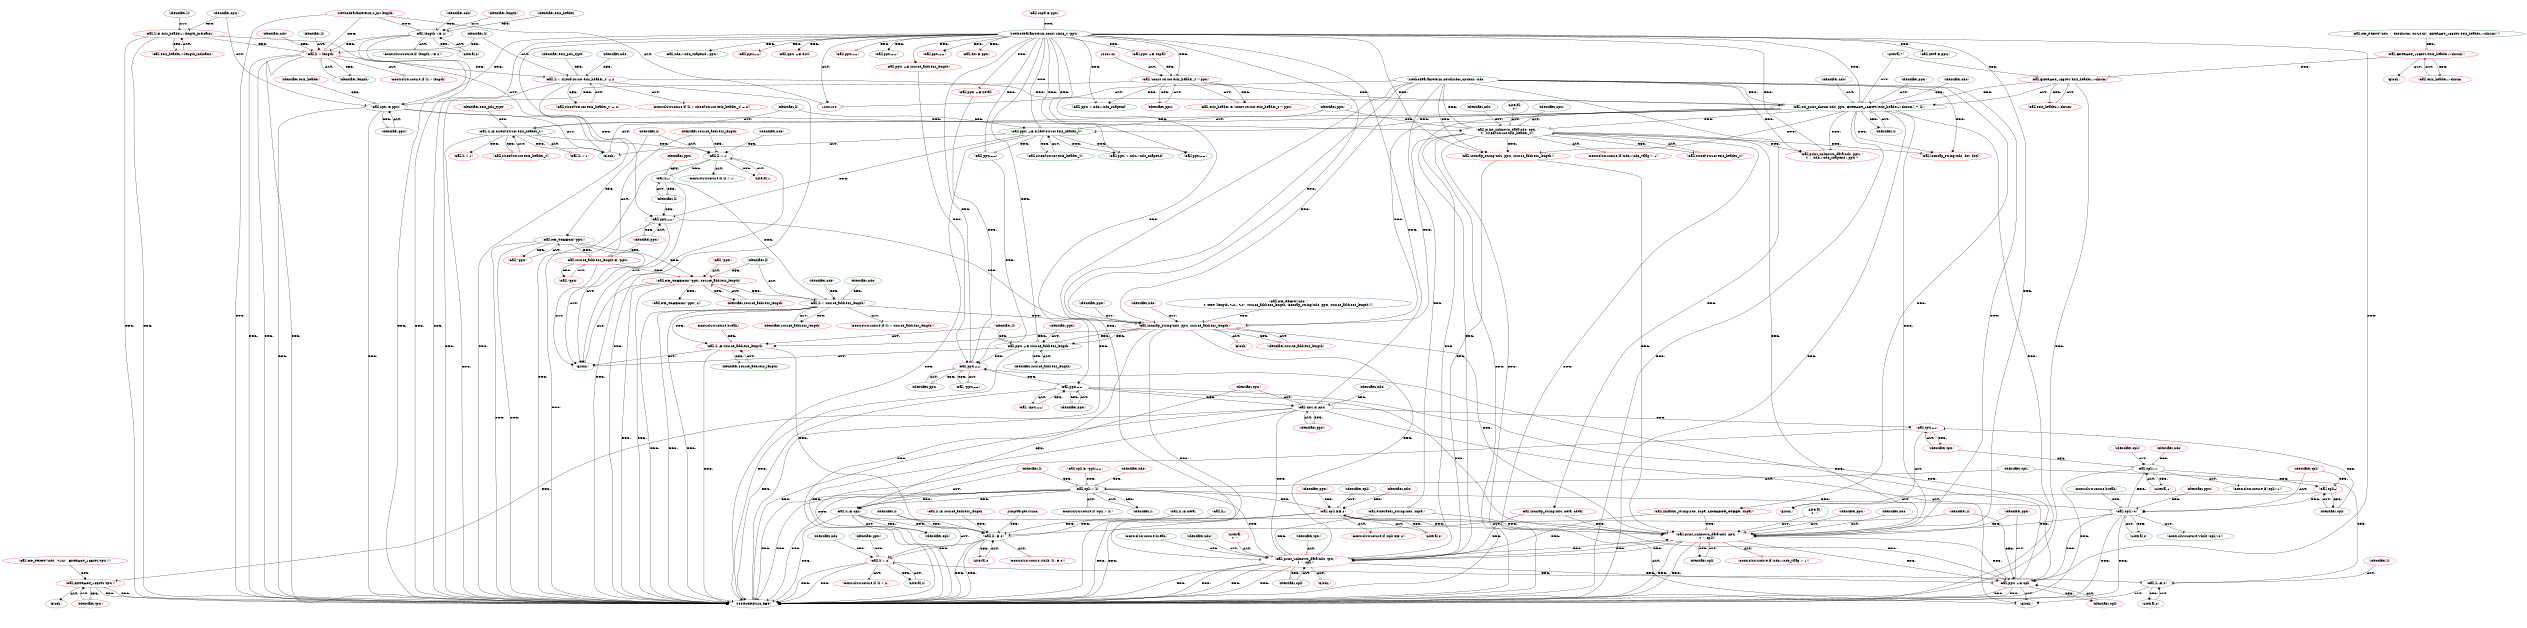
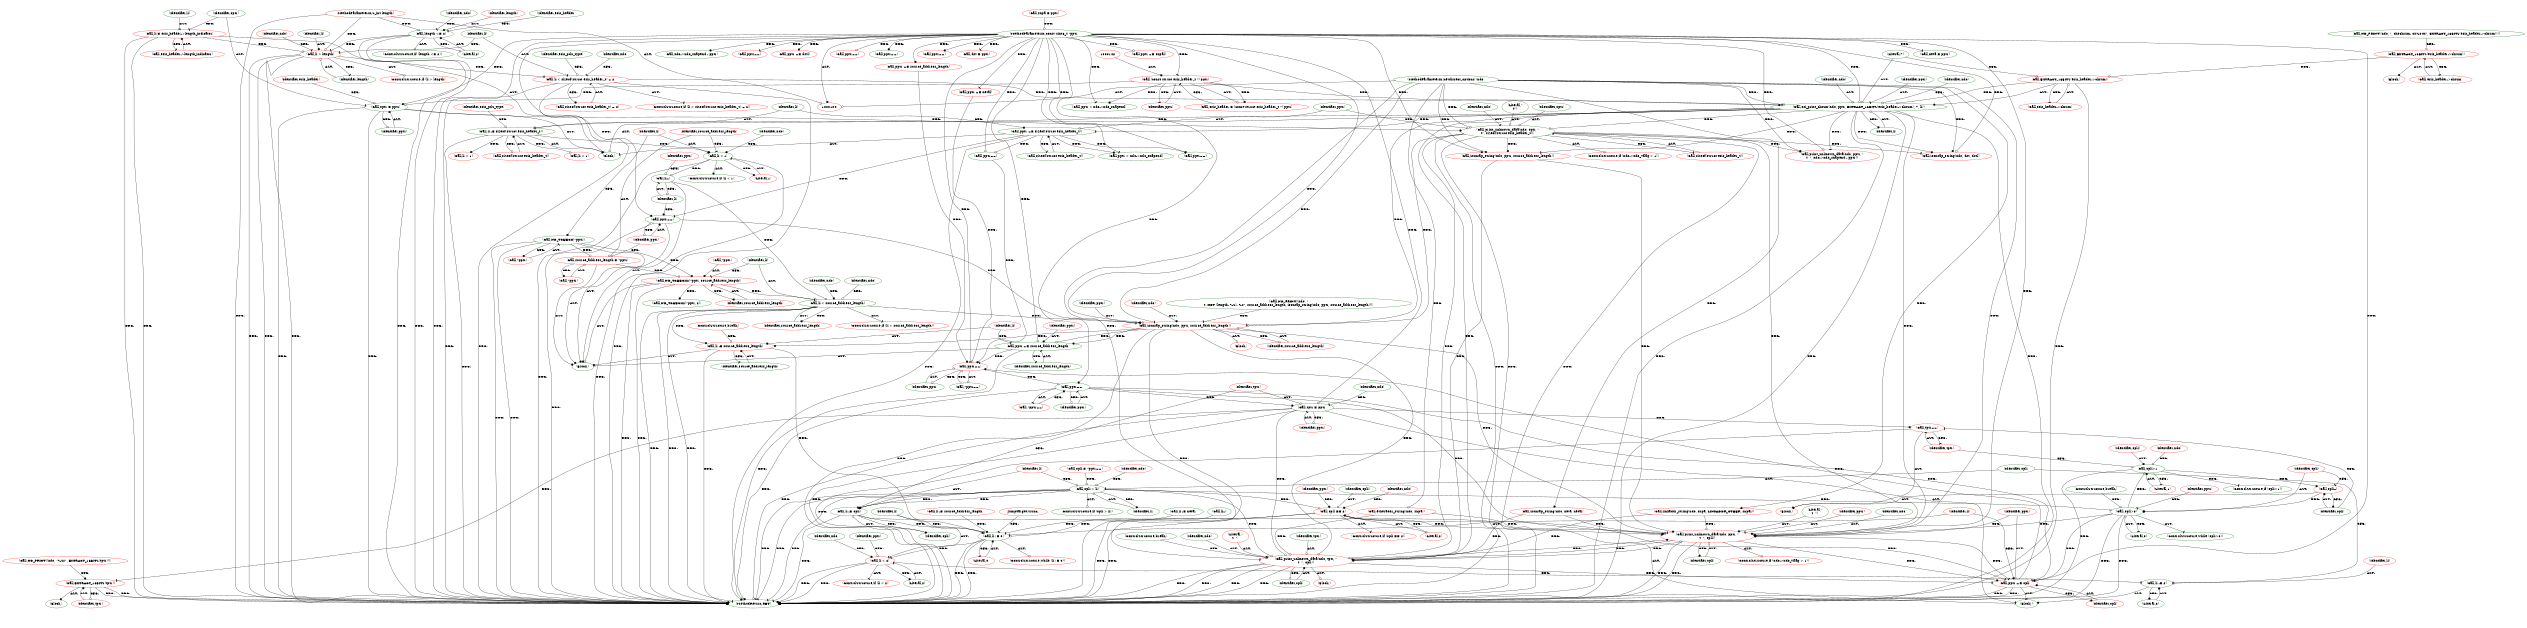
edge "(Call,pptr += snpal)" -> "(Call,(const struct esis_header_t *) pptr)": now "(Call,esis_header = (const struct esis_header_t *) pptr)" -> "(Call,(const struct esis_header_t *) pptr)"
edge "(MethodParameterIn,const uint8_t *pptr)" -> "(Call,pptr += sizeof(struct esis_header_t))": now "(MethodParameterIn,const uint8_t *pptr)" -> "(Call,isonsap_string(ndo, dst, dstl))"
edge "(MethodParameterIn,netdissect_options *ndo)" -> "(MethodReturn,RET)": removed, label "DDG:"
edge "(Call,opli>1)" -> "(ControlStructure,if (opli>1))": label "AST: " -> "DDG: "
node "(Call,etheraddr_string(ndo, snpa))": color darkgreen -> red
